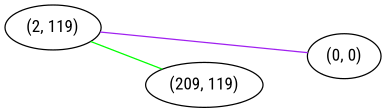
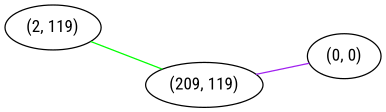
edge "(2, 119)" -- "(0, 0)": now "(209, 119)" -- "(0, 0)"
